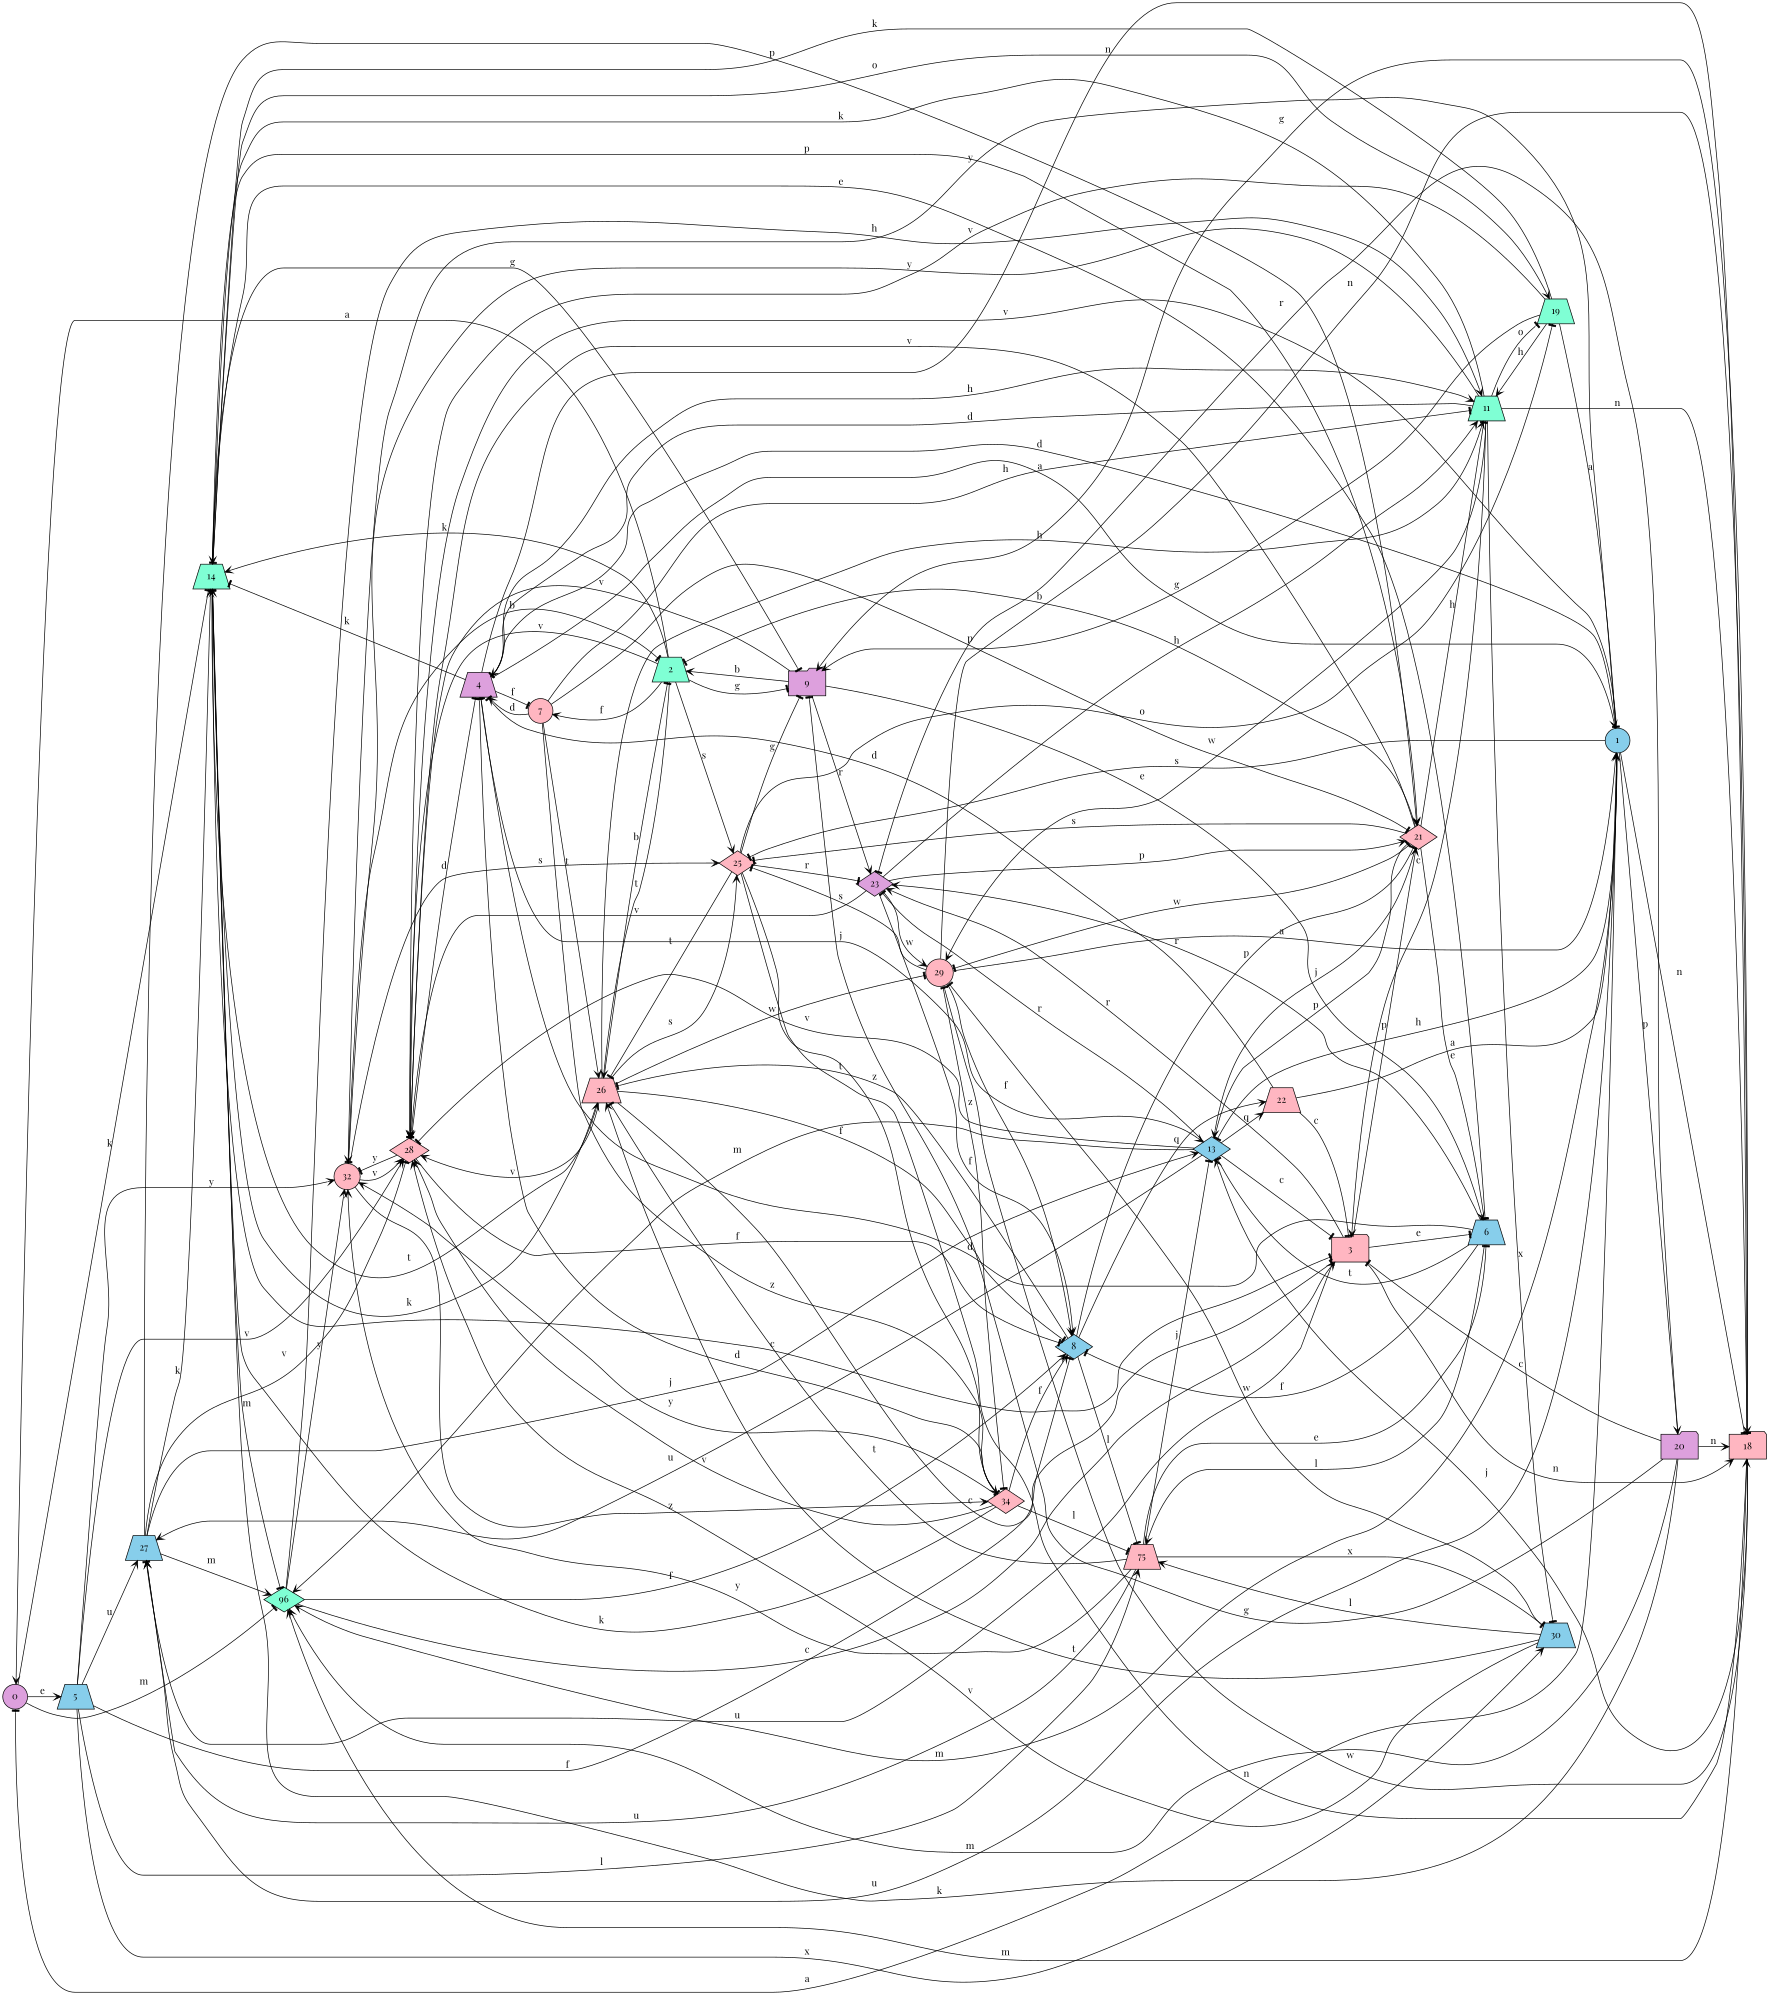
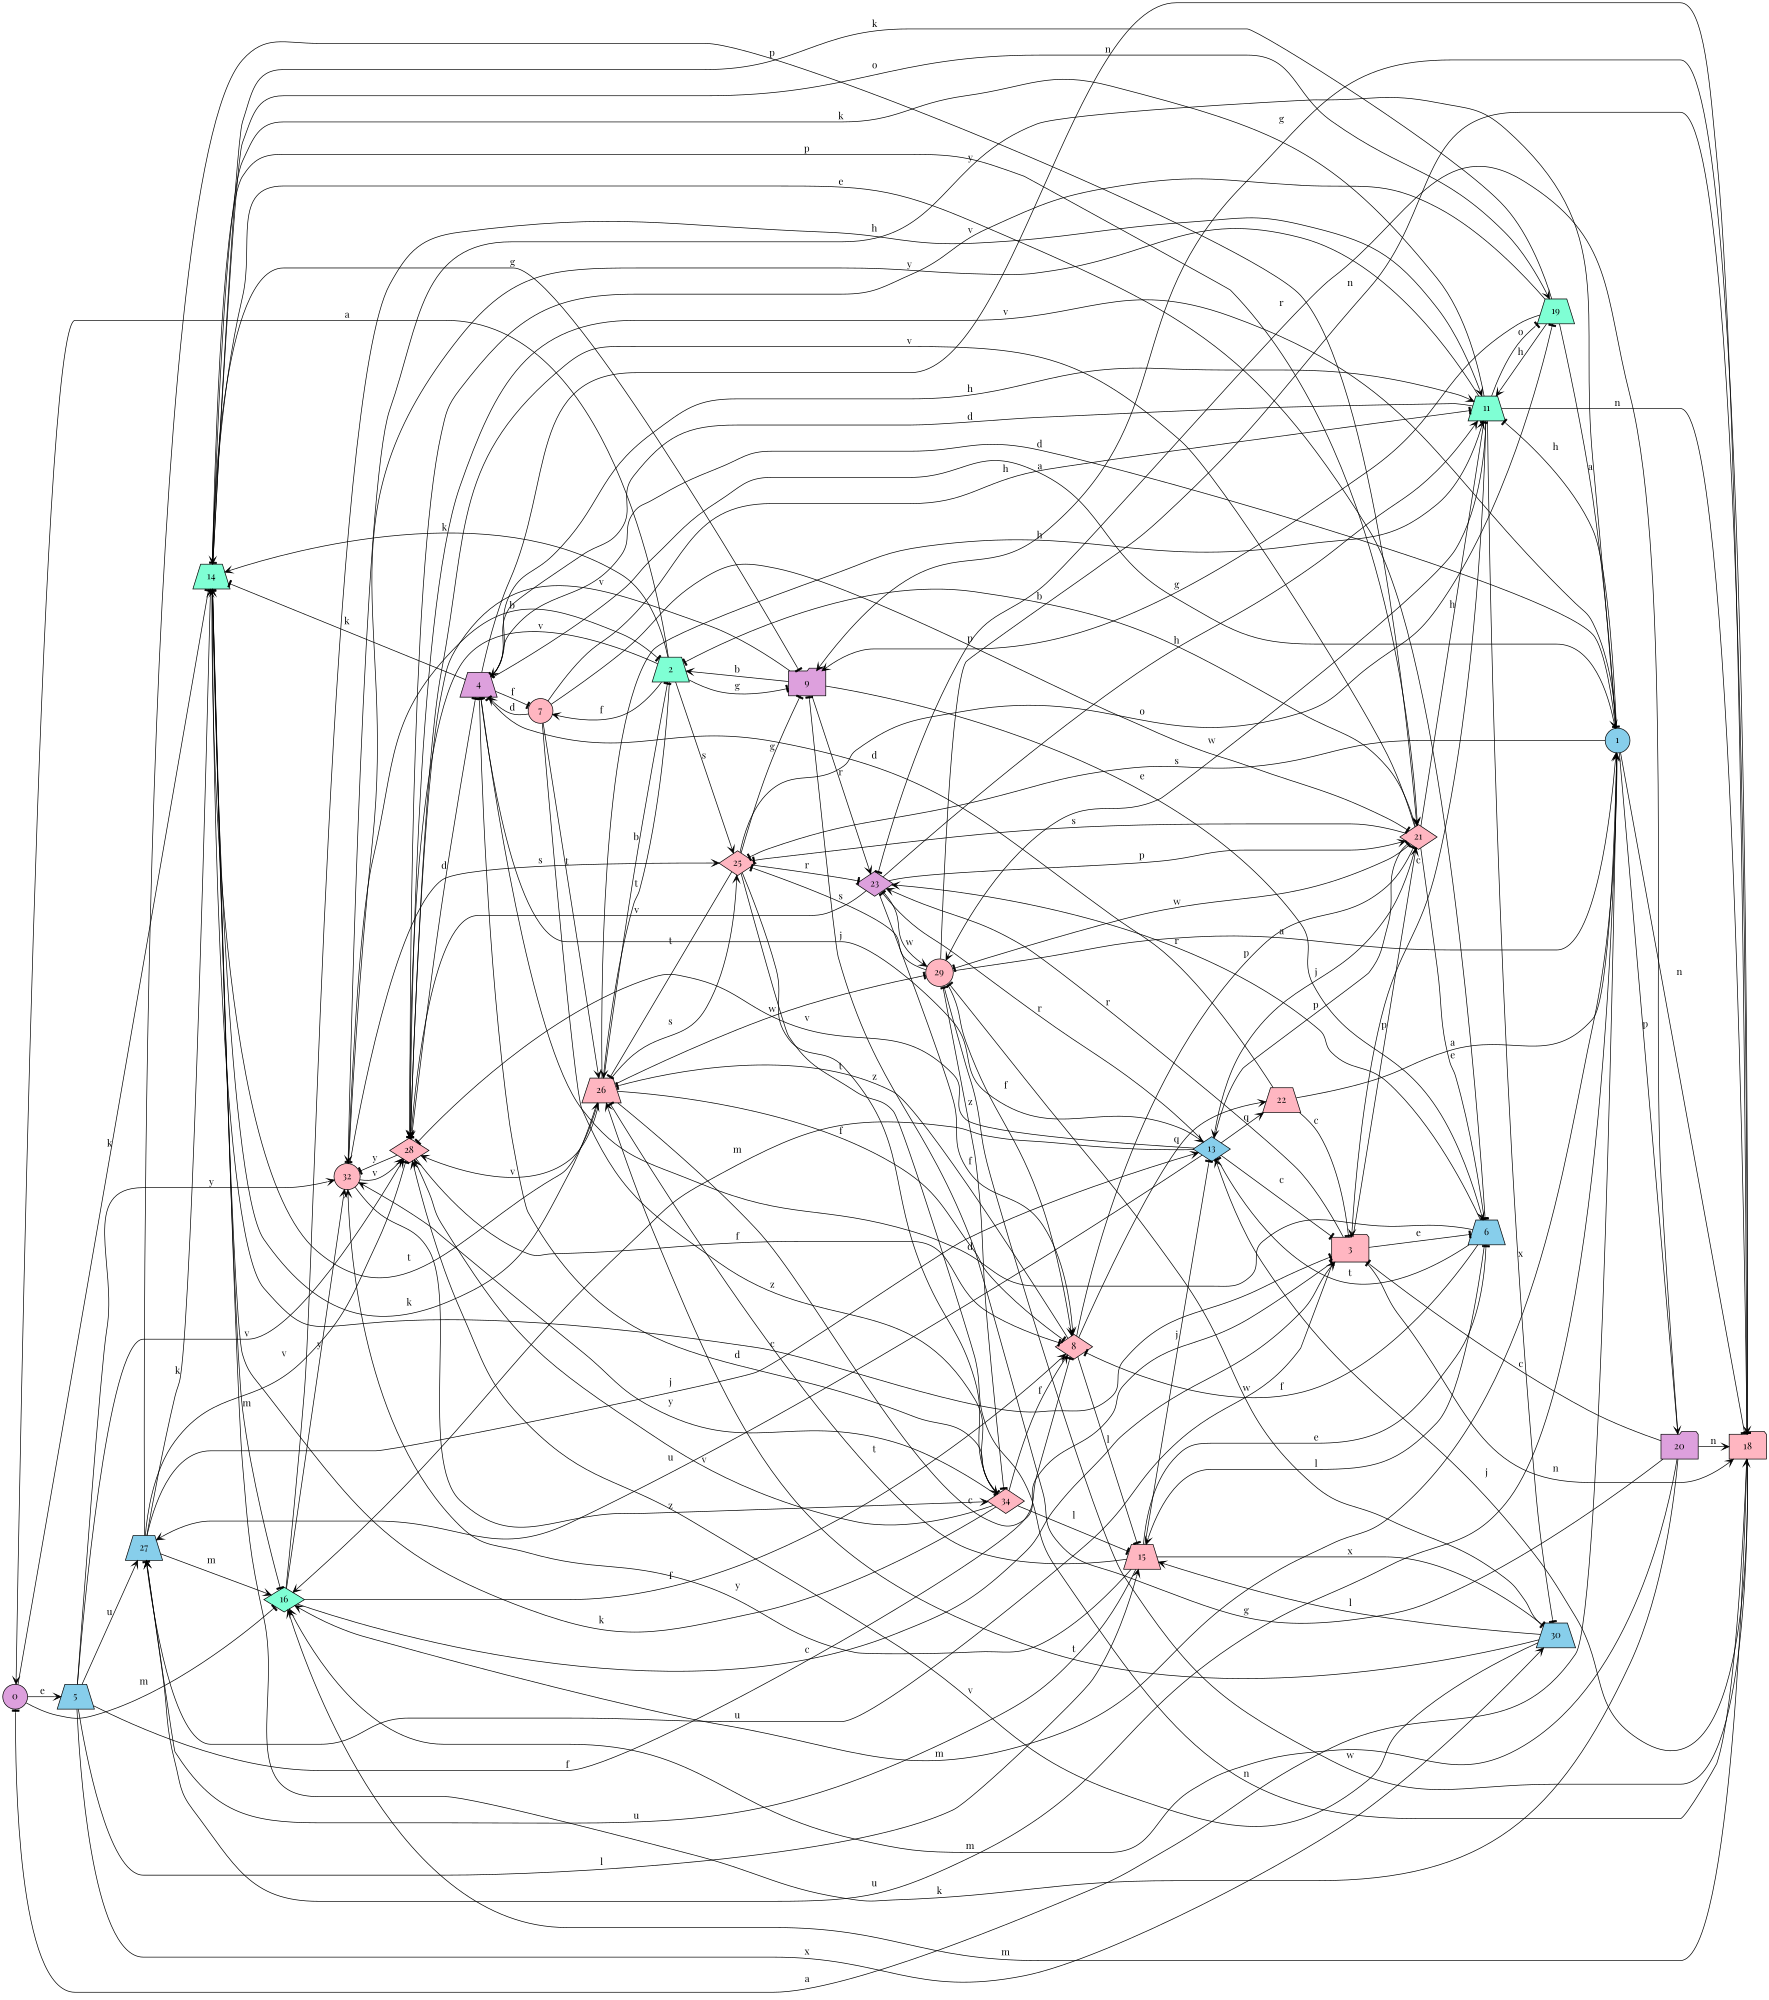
edge "1" -> "13": now "1" -> "11"
node "8": fillcolor skyblue -> lightpink
node "75": label "75" -> "15"
node "96": label "96" -> "16"
